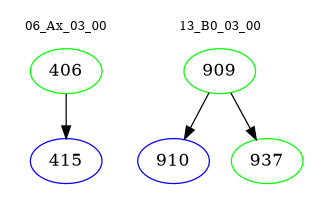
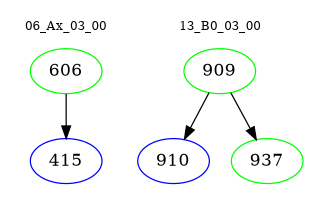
node "406": label "406" -> "606"
